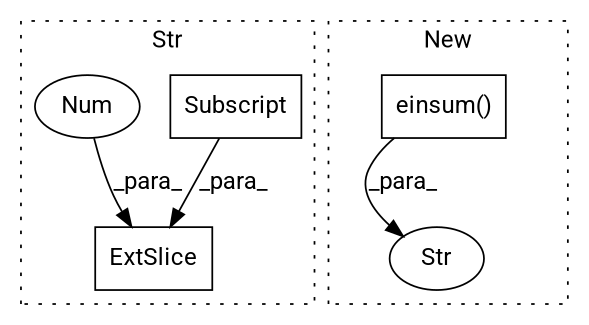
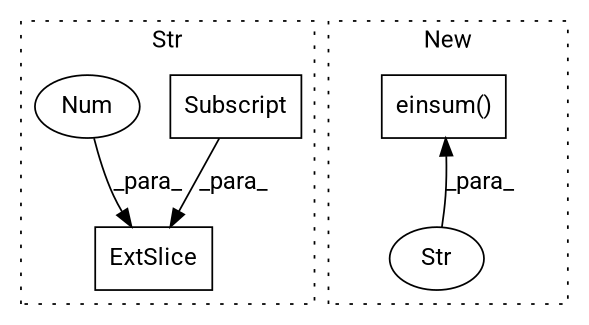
edge "einsum()" -> "Str": reversed
